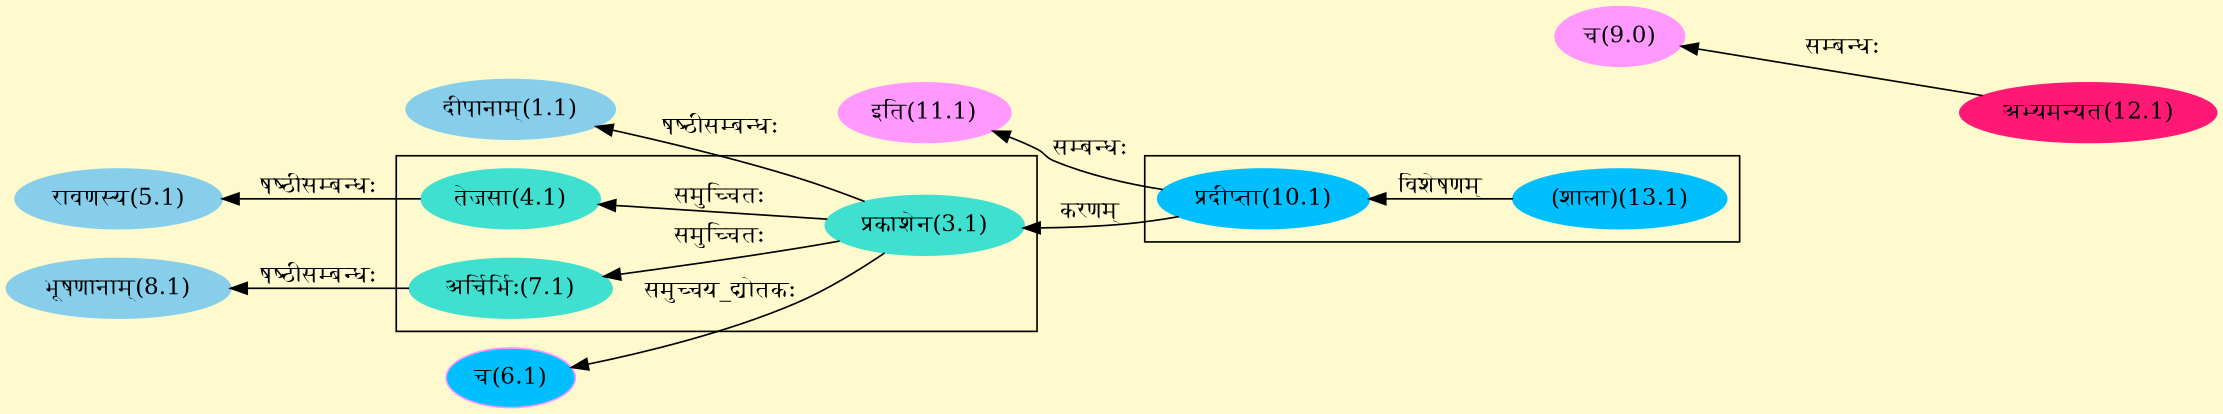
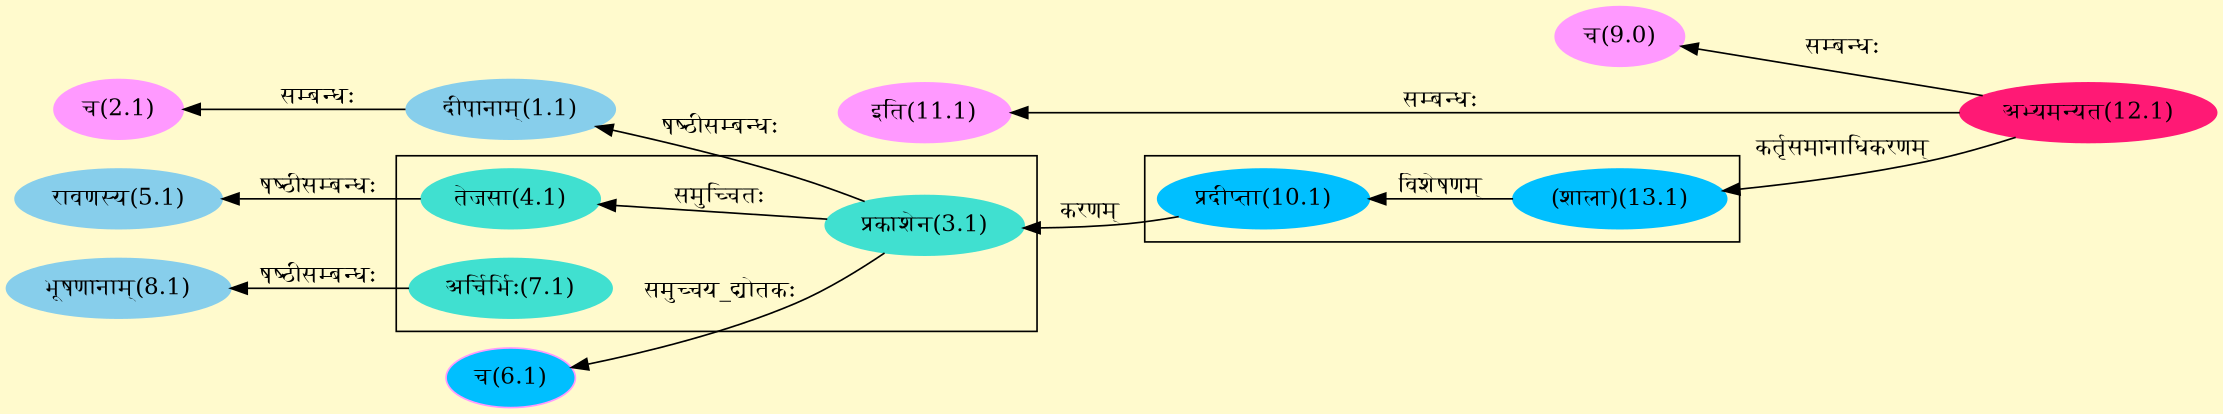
node "च(2.1)": added
edge "अभ्यमन्यत(12.1)" -> "(शाला)(13.1)": added, label "कर्तृसमानाधिकरणम्"
edge "प्रदीप्ता(10.1)" -> "इति(11.1)": now "अभ्यमन्यत(12.1)" -> "इति(11.1)"
edge "प्रकाशेन(3.1)" -> "अर्चिर्भिः(7.1)": removed, label "समुच्चितः"
